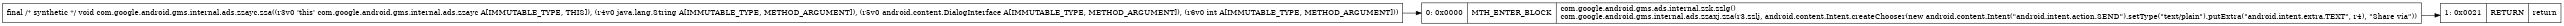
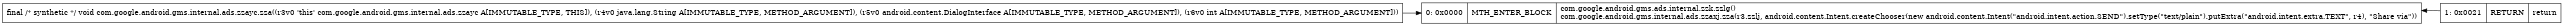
edge "0: 0x0000" -> "1: 0x0021": reversed
